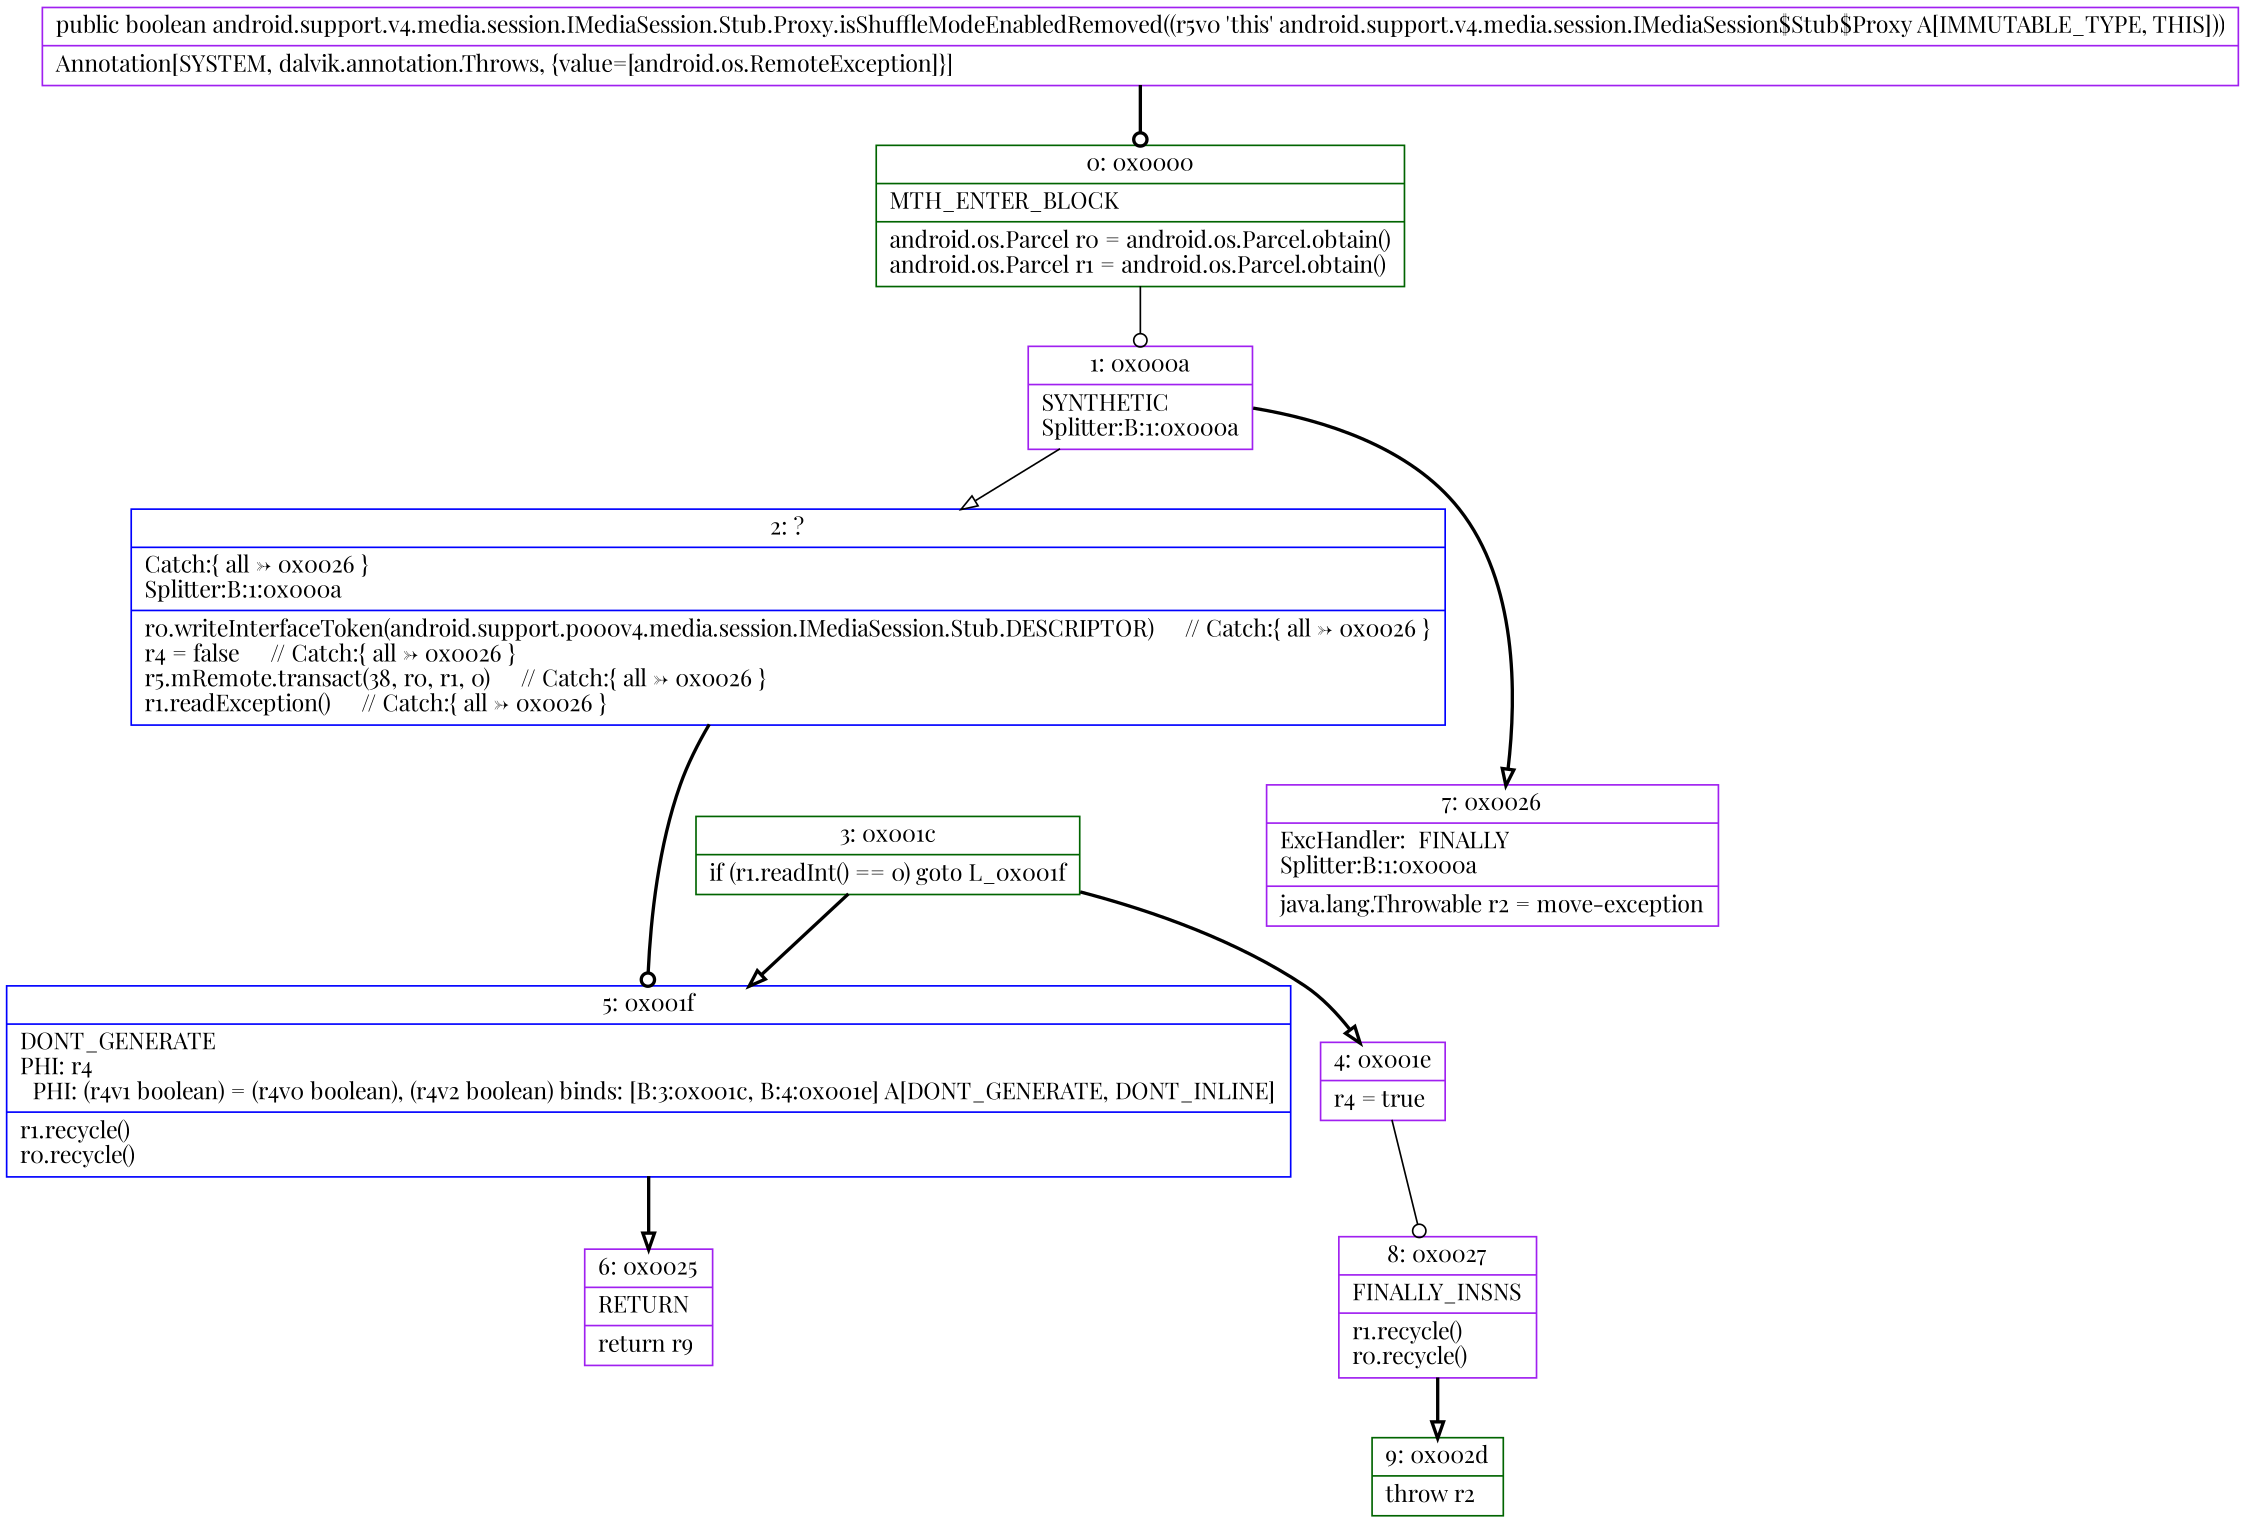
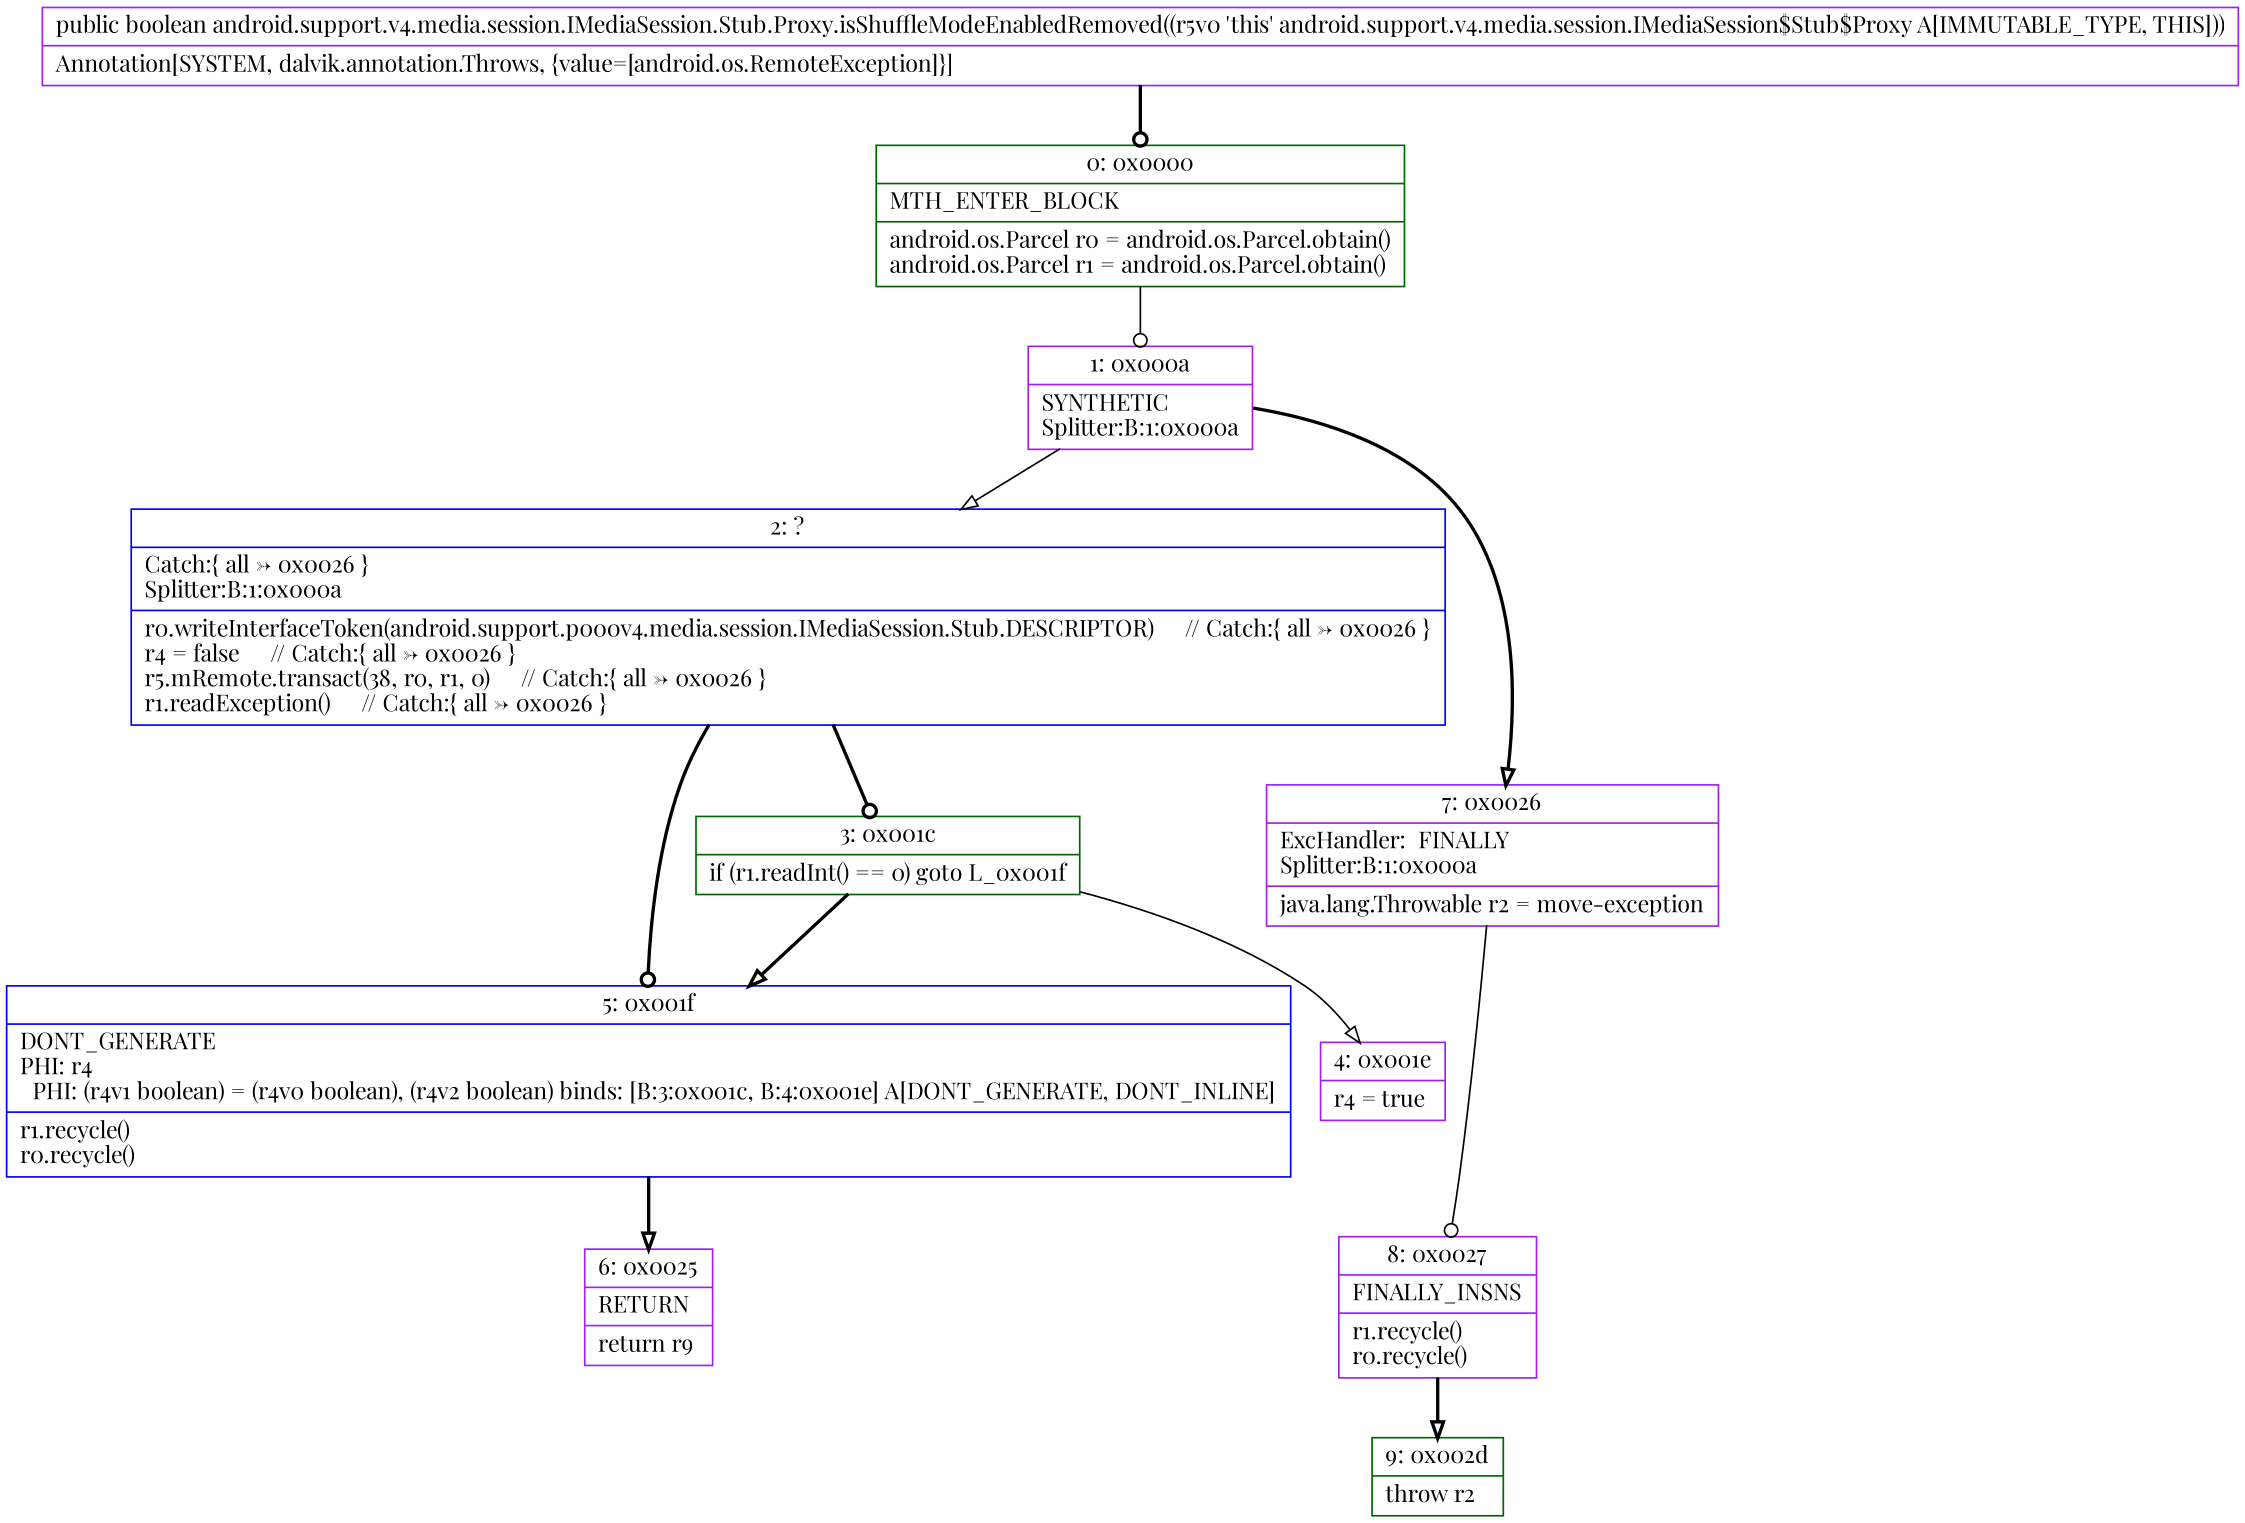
edge "2: ?" -> "3: 0x001c": added
edge "3: 0x001c" -> "4: 0x001e": style bold -> solid
edge "4: 0x001e" -> "8: 0x0027": now "7: 0x0026" -> "8: 0x0027"
